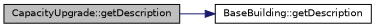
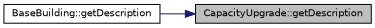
edge "CapacityUpgrade::getDescription" -> "BaseBuilding::getDescription": reversed
